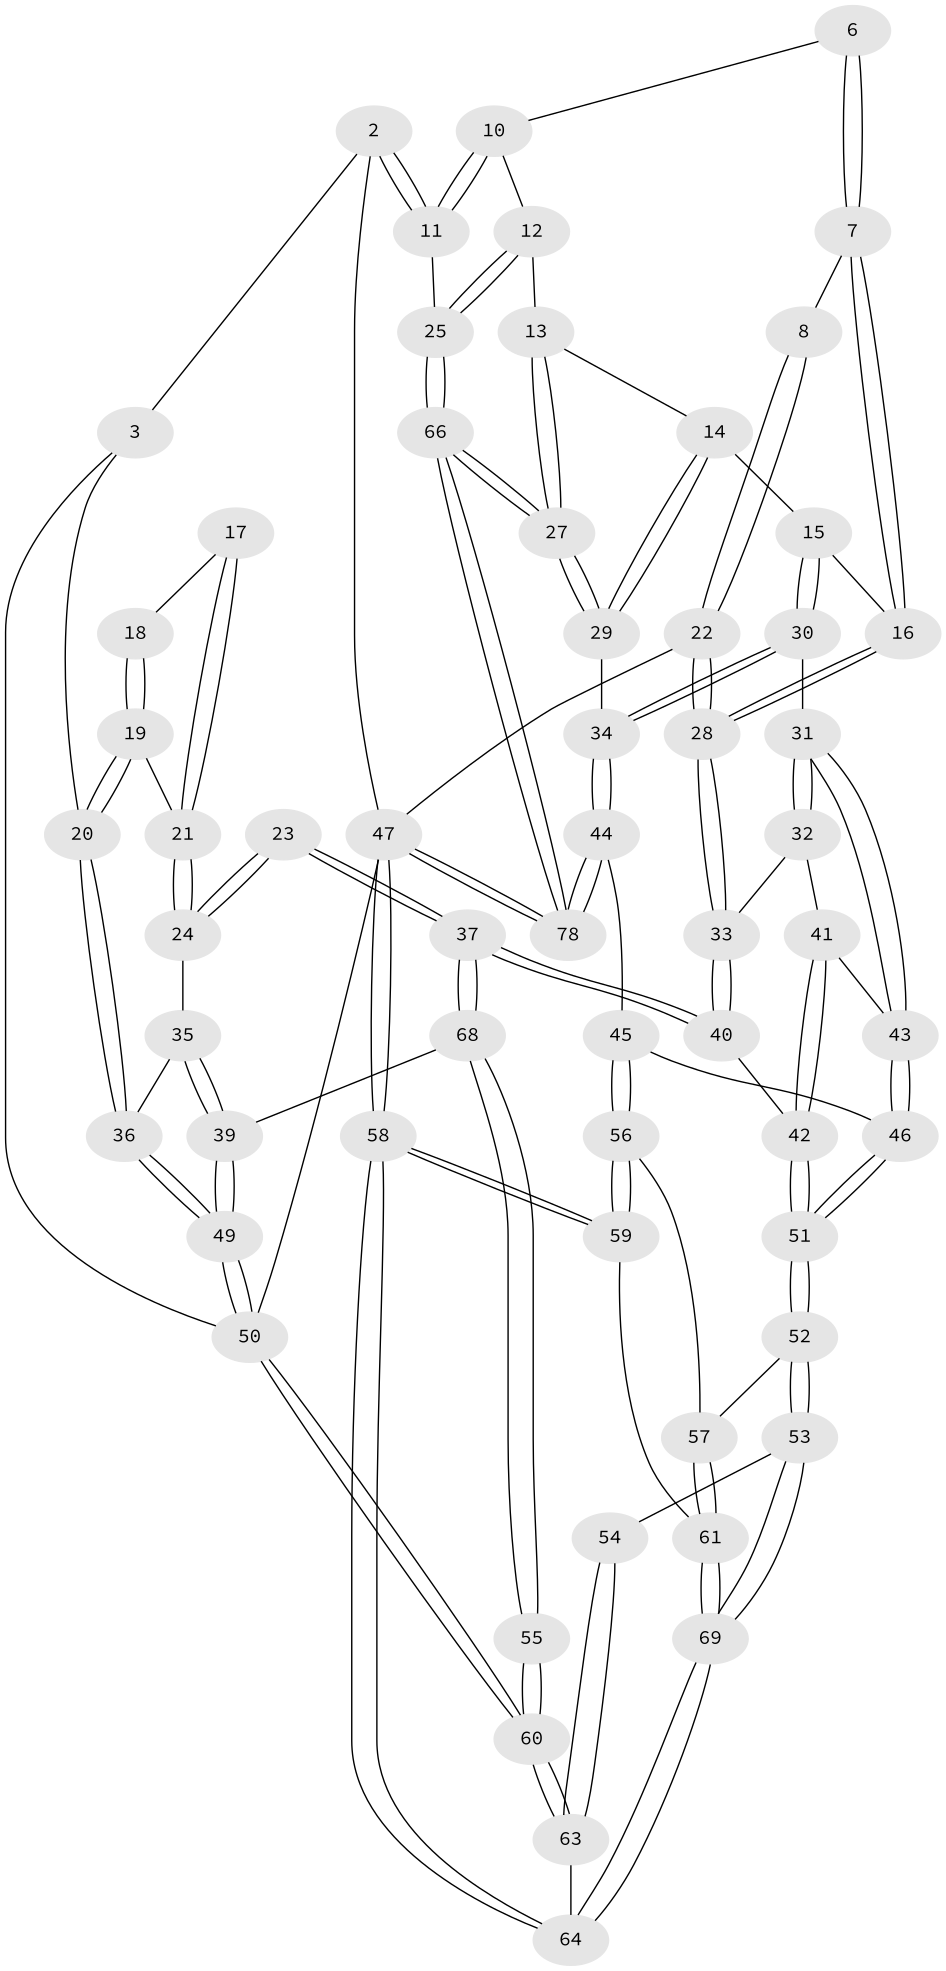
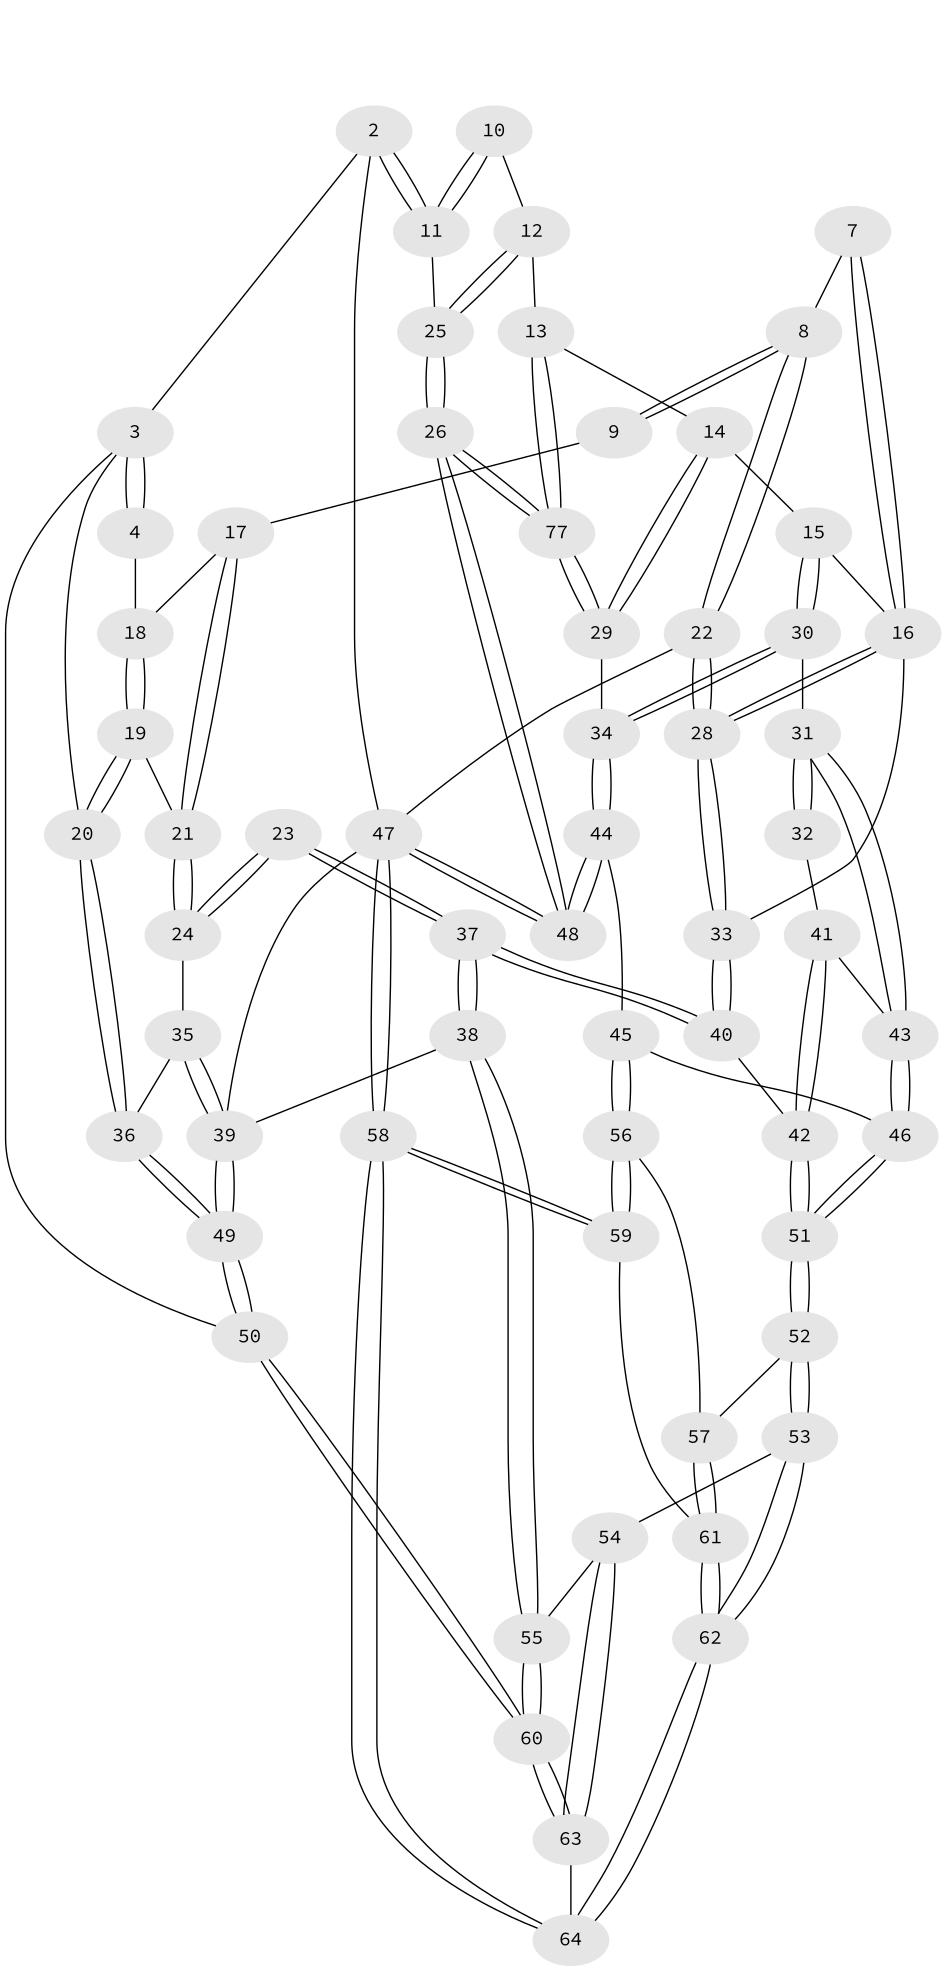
node "6": removed
node "66": label "66" -> "26"
node "9": added
node "4": added
node "27": label "27" -> "77"
edge "32" -- "33": now "16" -- "33"
node "78": label "78" -> "48"
node "68": label "68" -> "38"
edge "47" -- "50": now "47" -- "39"
edge "54" -- "55": added
node "69": label "69" -> "62"
